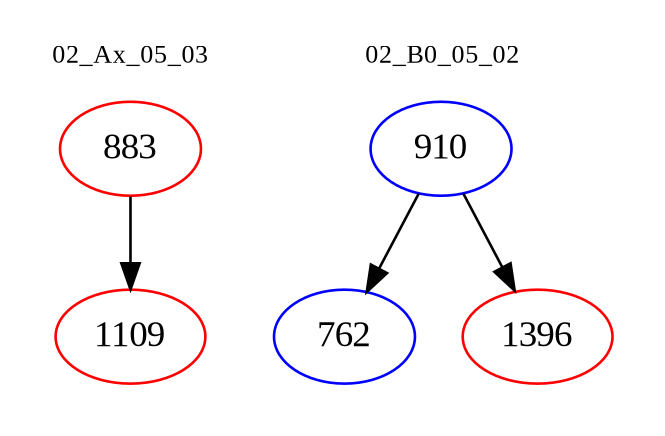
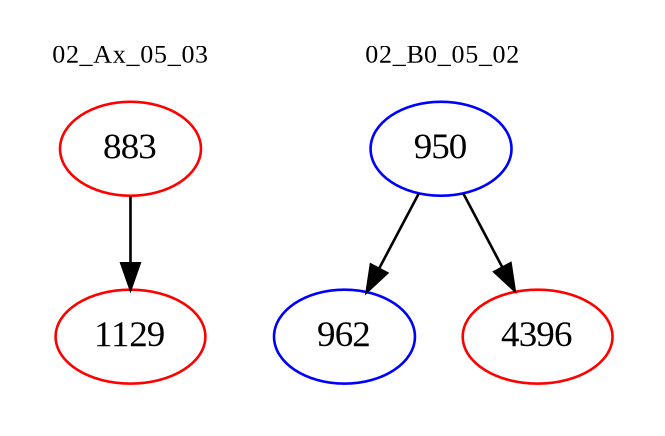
node "910": label "910" -> "950"
node "1109": label "1109" -> "1129"
node "762": label "762" -> "962"
node "1396": label "1396" -> "4396"
